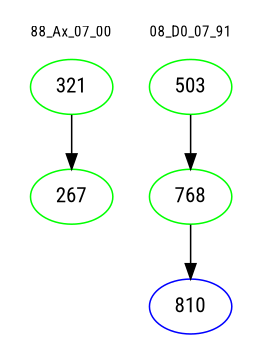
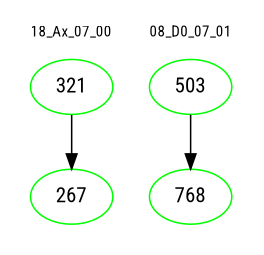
cluster "88_Ax_07_00": label "88_Ax_07_00" -> "18_Ax_07_00"
cluster "08_D0_07_91": label "08_D0_07_91" -> "08_D0_07_01"
node "810": removed
